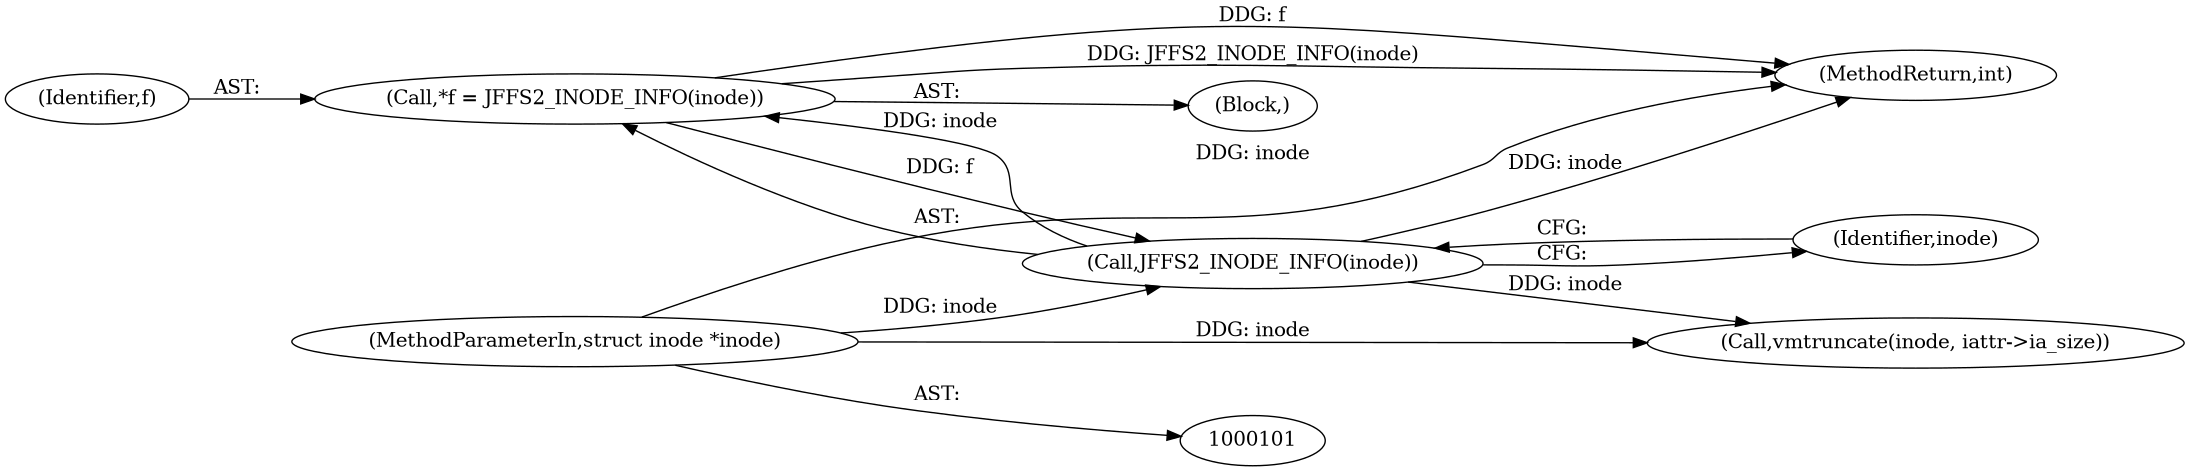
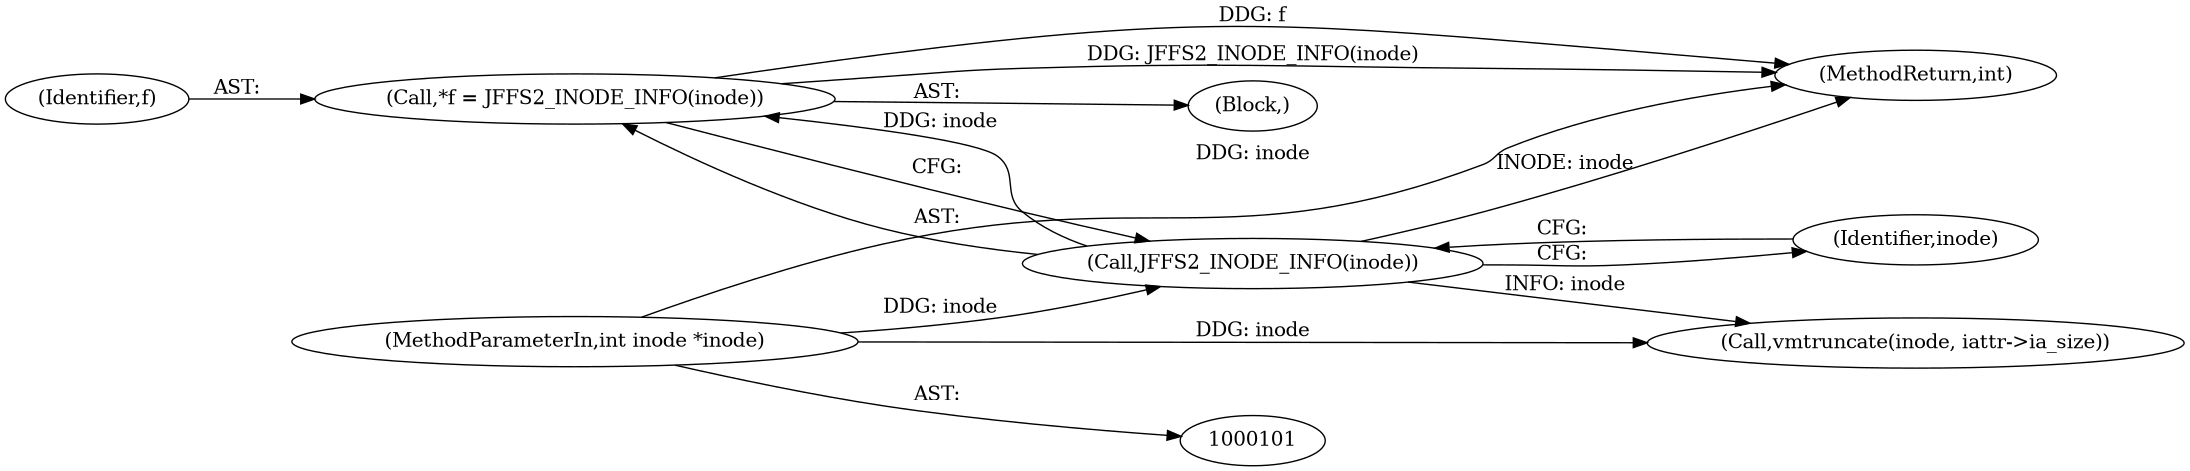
edge "(Call,JFFS2_INODE_INFO(inode))" -> "(MethodReturn,int)": label "DDG: inode" -> "INODE: inode"
edge "(Call,*f = JFFS2_INODE_INFO(inode))" -> "(Call,JFFS2_INODE_INFO(inode))": label "DDG: f" -> "CFG: "
edge "(Call,JFFS2_INODE_INFO(inode))" -> "(Call,vmtruncate(inode, iattr->ia_size))": label "DDG: inode" -> "INFO: inode"
node "(MethodParameterIn,struct inode *inode)": label "(MethodParameterIn,struct inode *inode)" -> "(MethodParameterIn,int inode *inode)"
